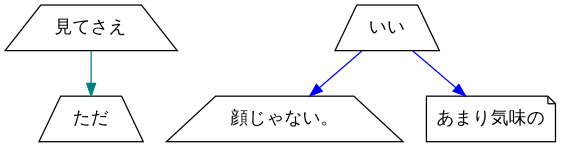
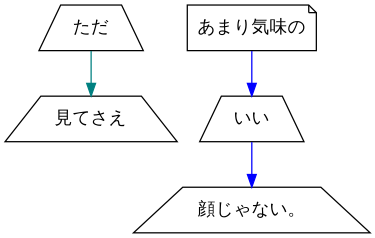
edge "見てさえ" -> "ただ": reversed
edge "いい" -> "あまり気味の": reversed
